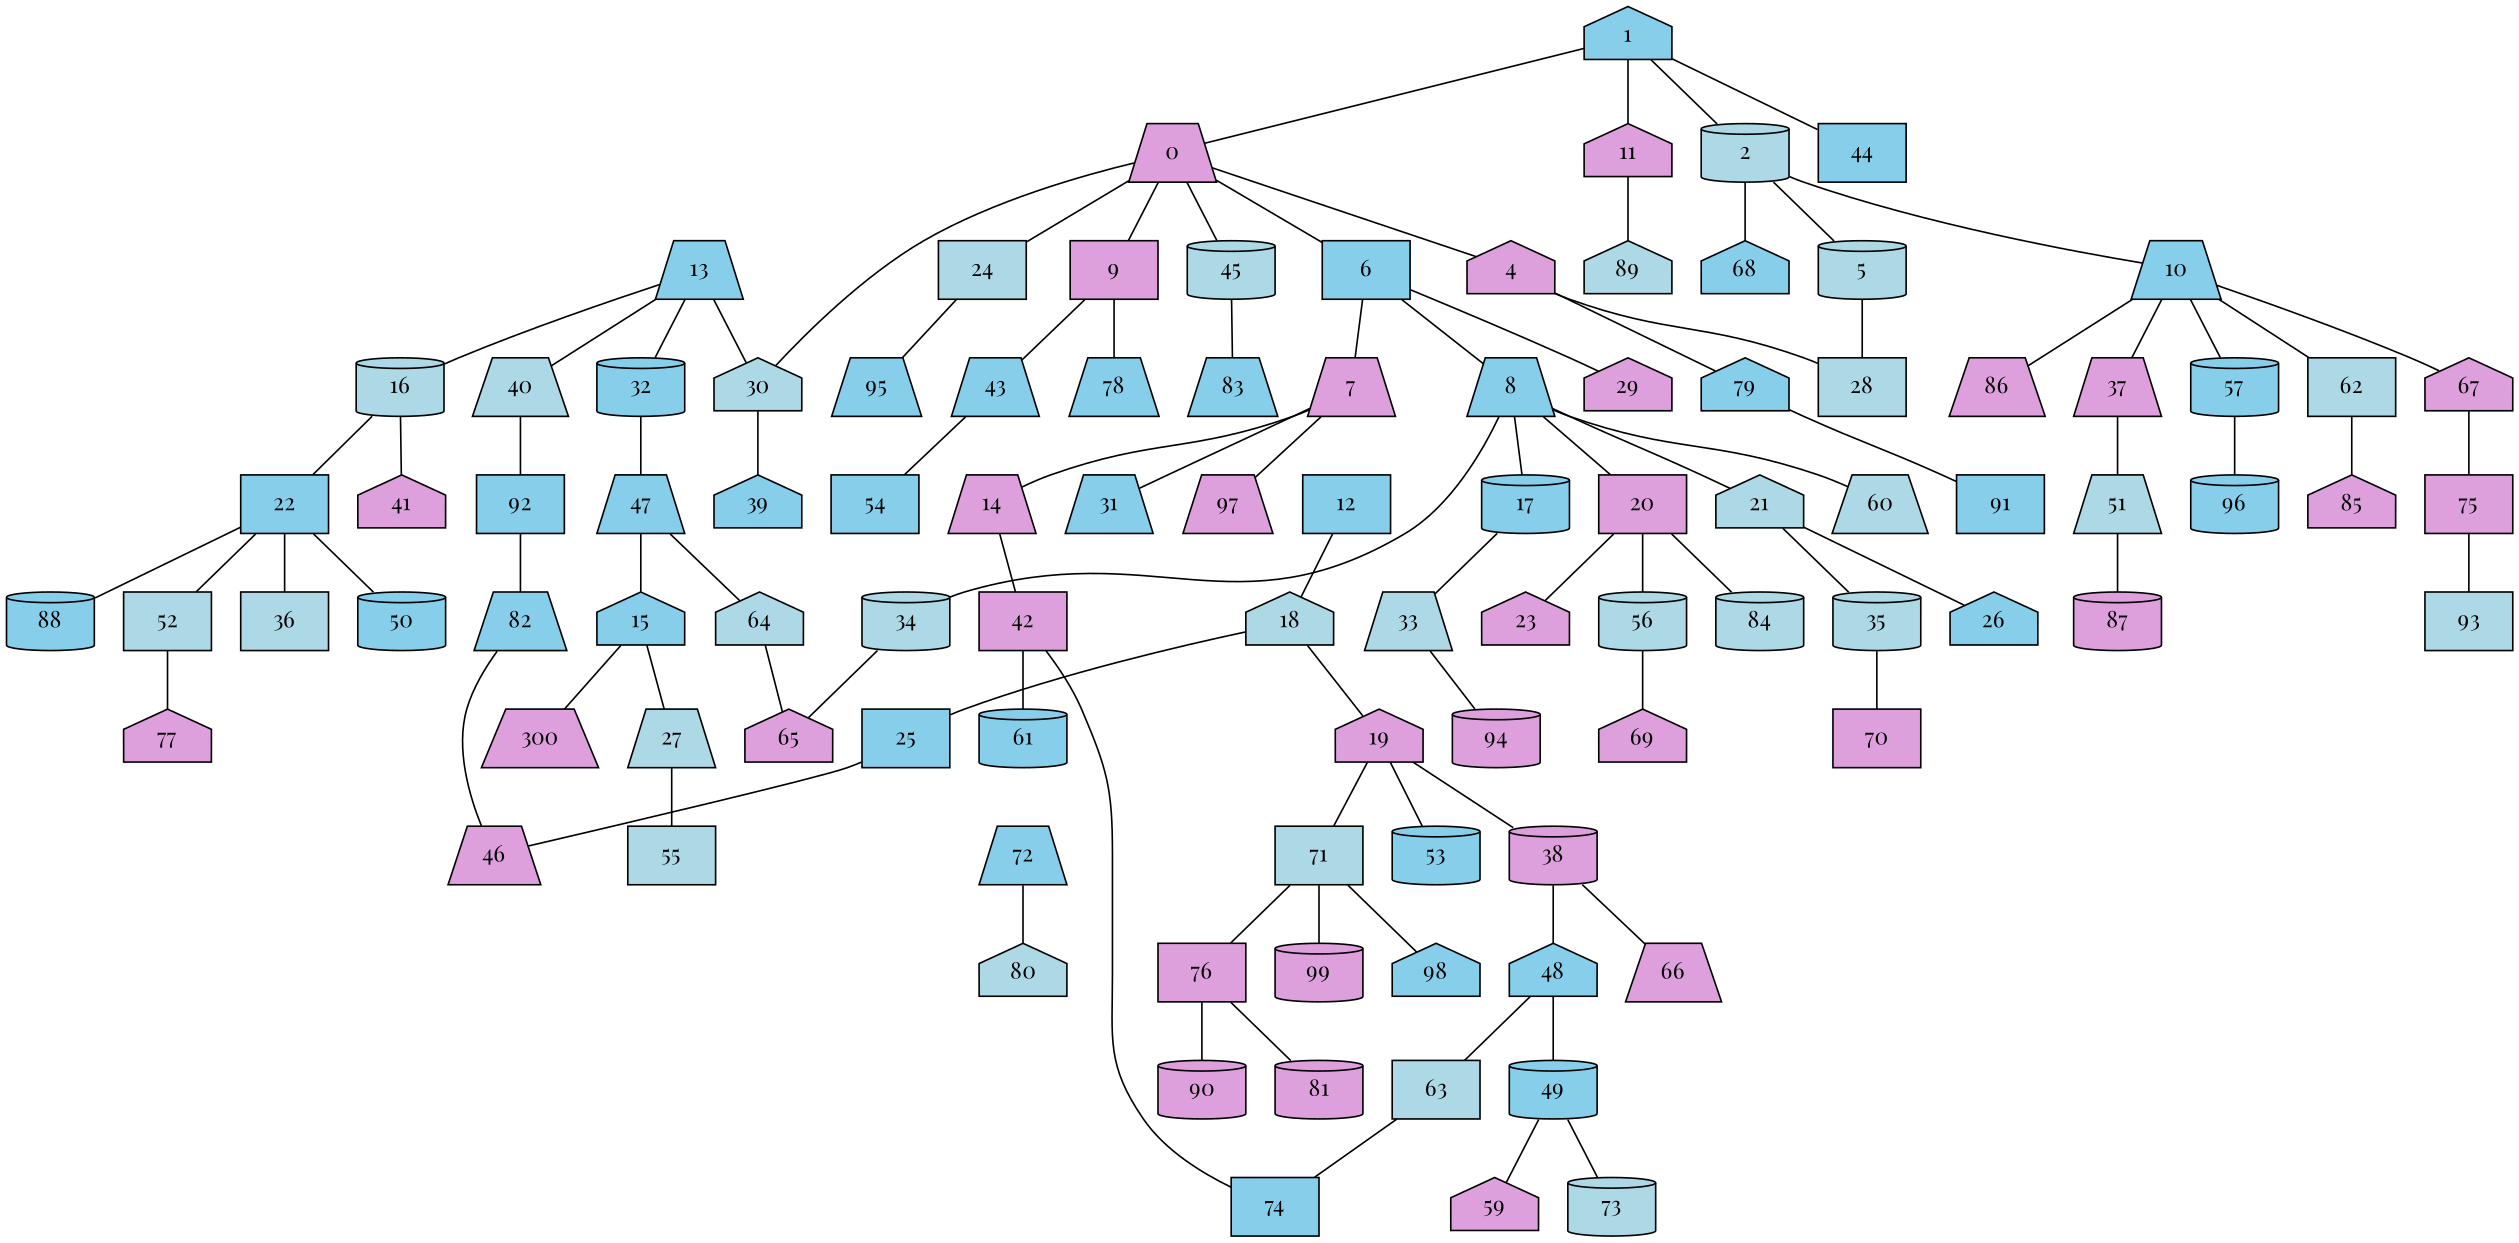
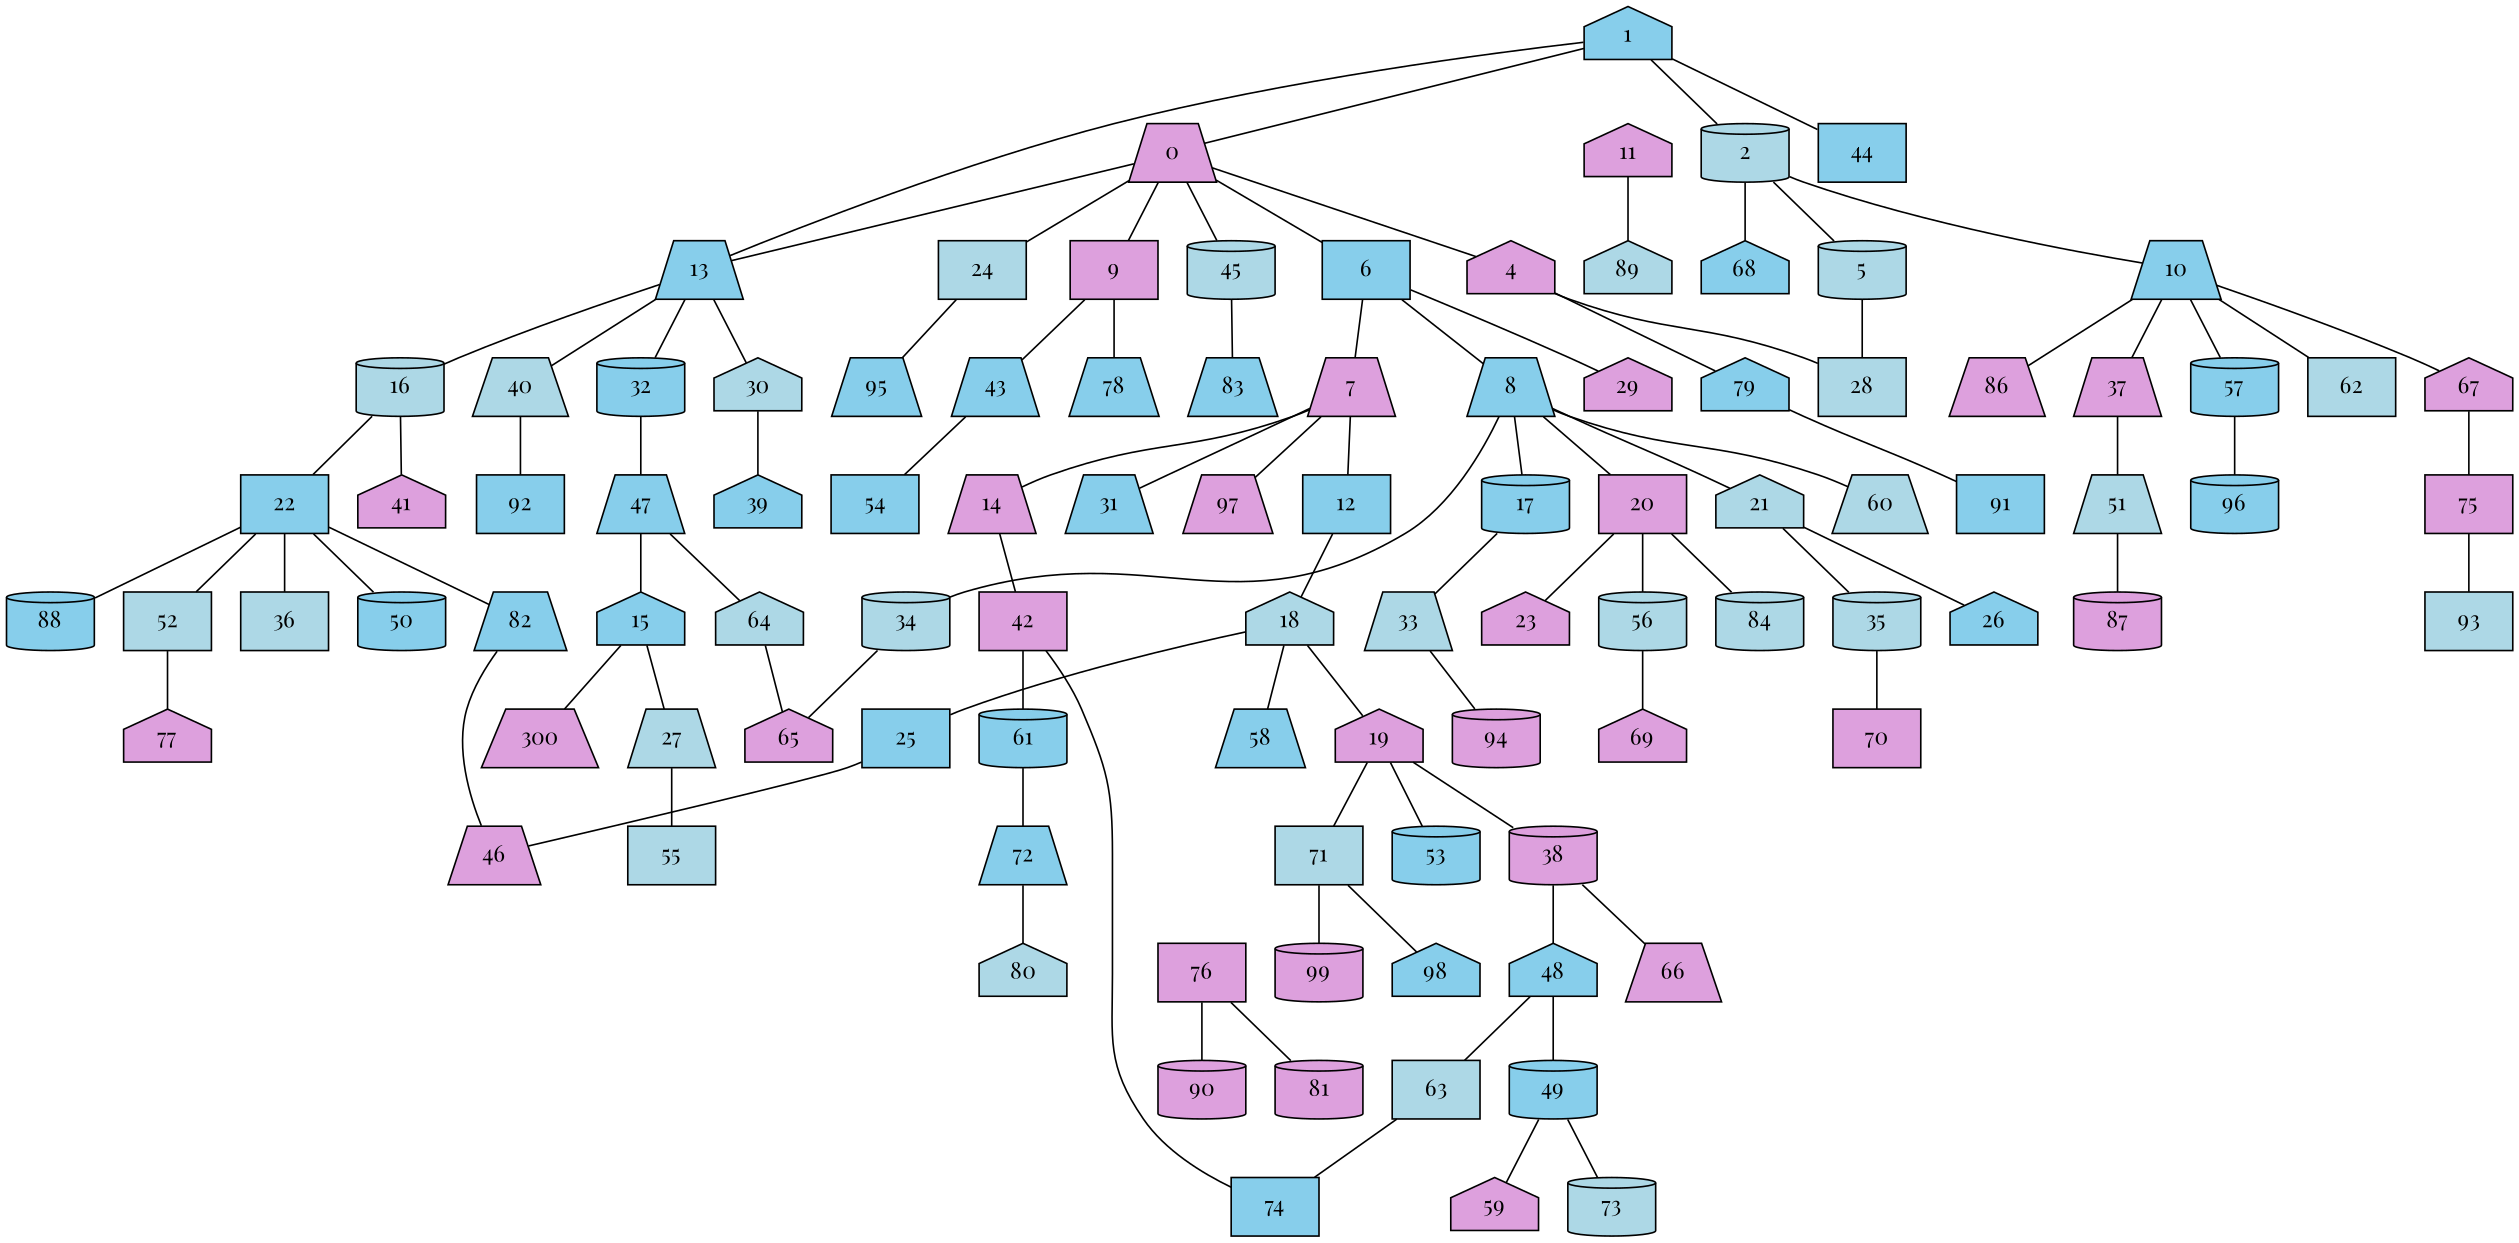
edge "1" -- "11": now "1" -- "13"
edge "0" -- "30": now "0" -- "13"
edge "7" -- "12": added
node "85": removed
edge "92" -- "82": now "22" -- "82"
node "58": added
edge "61" -- "72": added
edge "71" -- "76": removed
